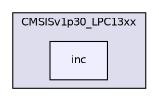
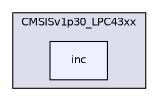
cluster "CMSISv1p30_LPC13xx": label "CMSISv1p30_LPC13xx" -> "CMSISv1p30_LPC43xx"
